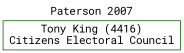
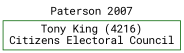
node "Tony King (4416) Citizens Electoral Council": label "Tony King (4416) Citizens Electoral Council" -> "Tony King (4216) Citizens Electoral Council"
